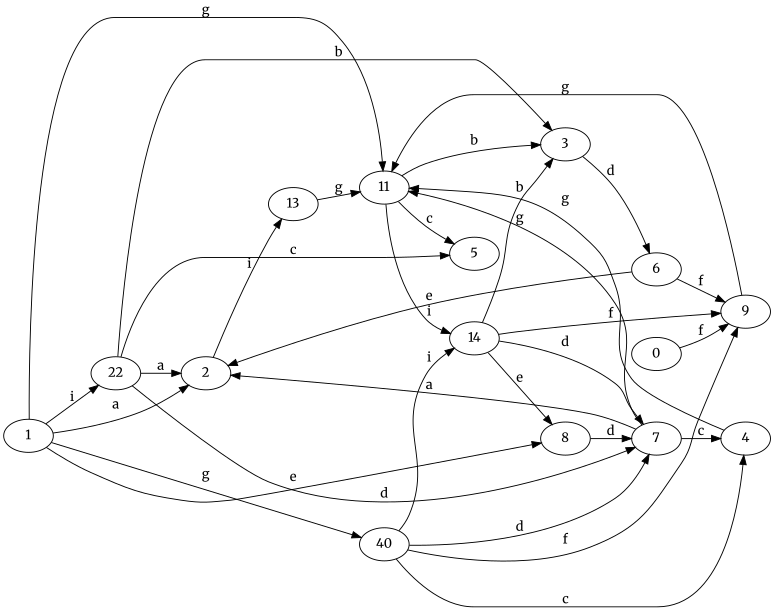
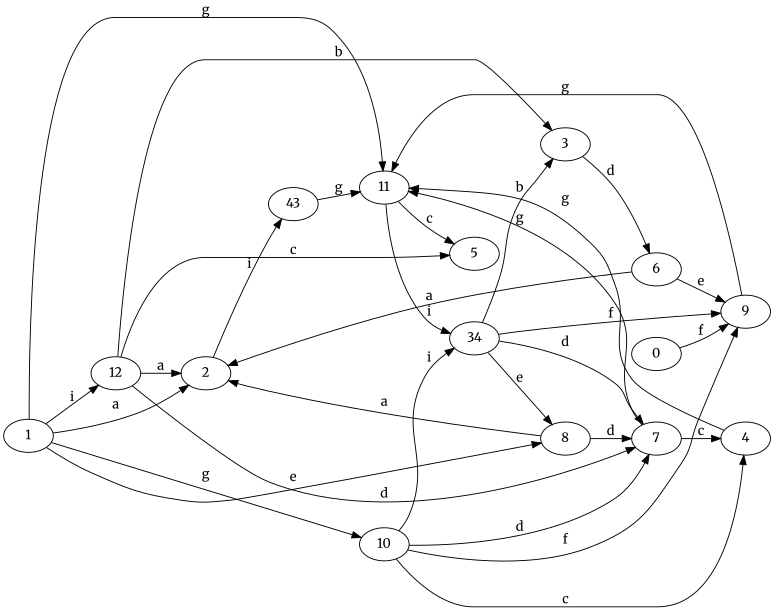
edge "11" -> "3": removed, label "b"
node "13": label "13" -> "43"
edge "6" -> "9": label "f" -> "e"
edge "6" -> "2": label "e" -> "a"
node "14": label "14" -> "34"
node "22": label "22" -> "12"
edge "7" -> "2": now "8" -> "2"
node "40": label "40" -> "10"
